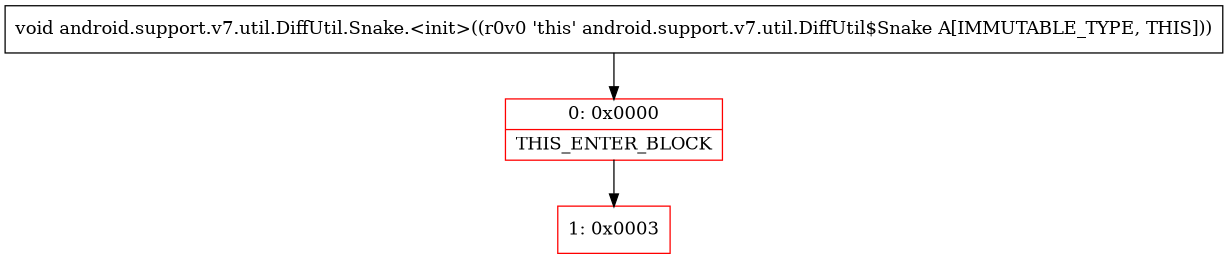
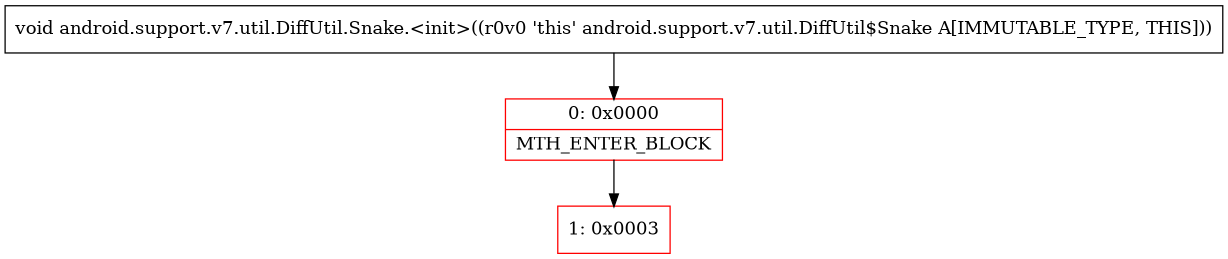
node "0: 0x0000": text "THIS_ENTER_BLOCK" -> "MTH_ENTER_BLOCK"
